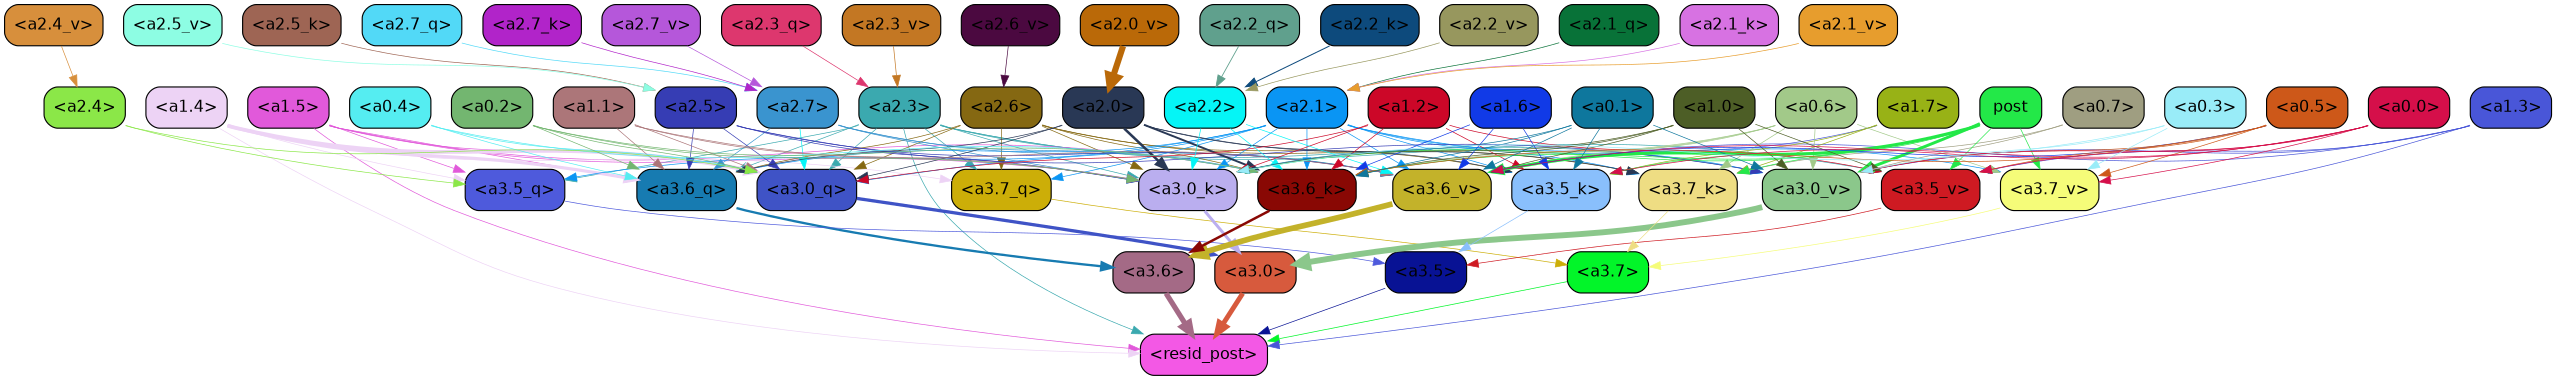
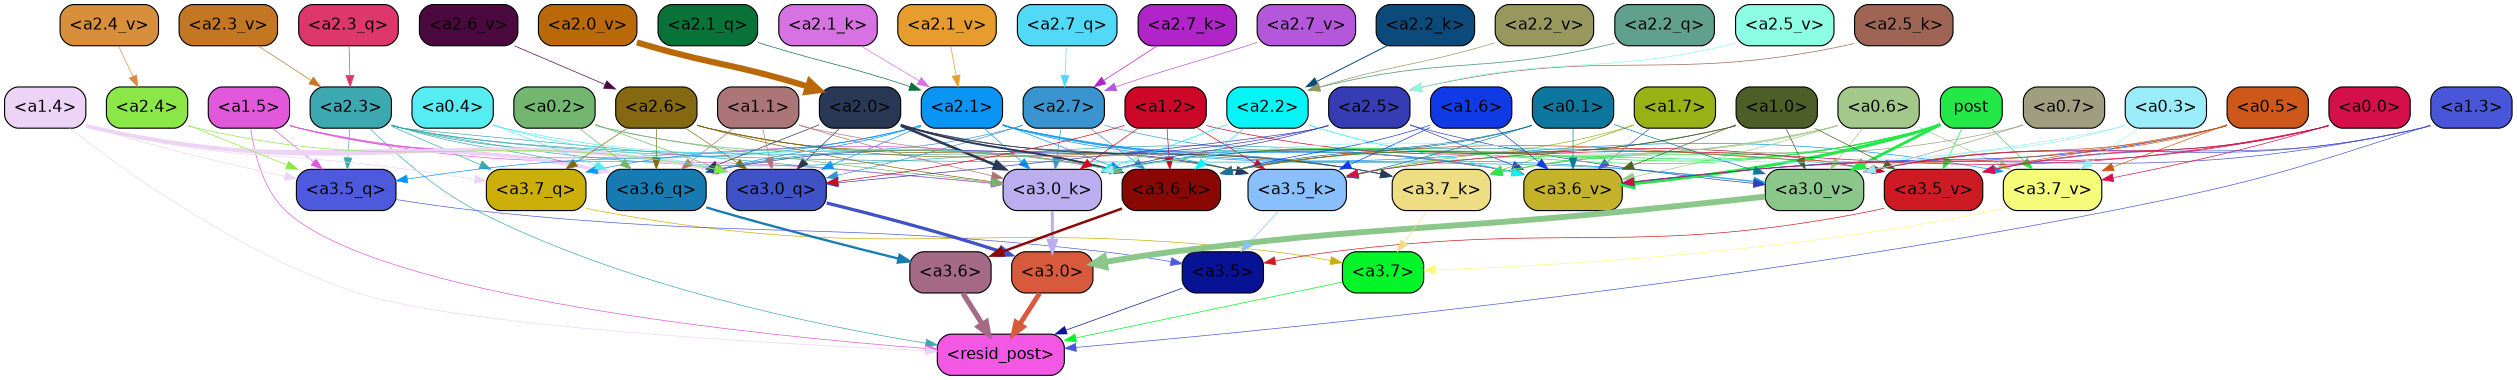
edge "<a2.7>" -> "<a3.0_q>": color #05f5f6 -> #3a94cf
edge "<a3.6_v>" -> "<a3.6>": removed
